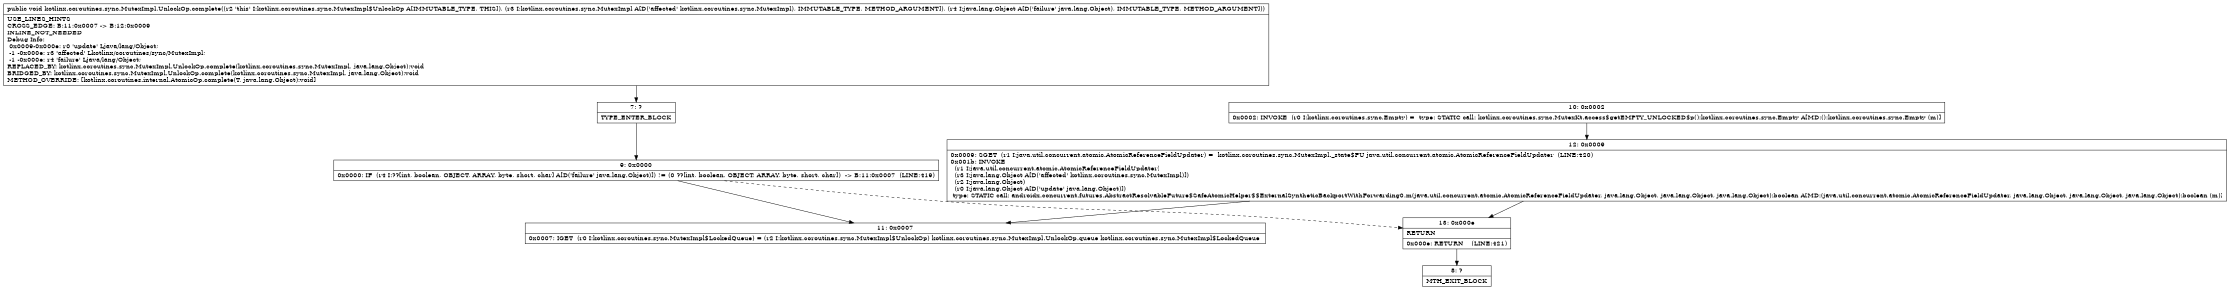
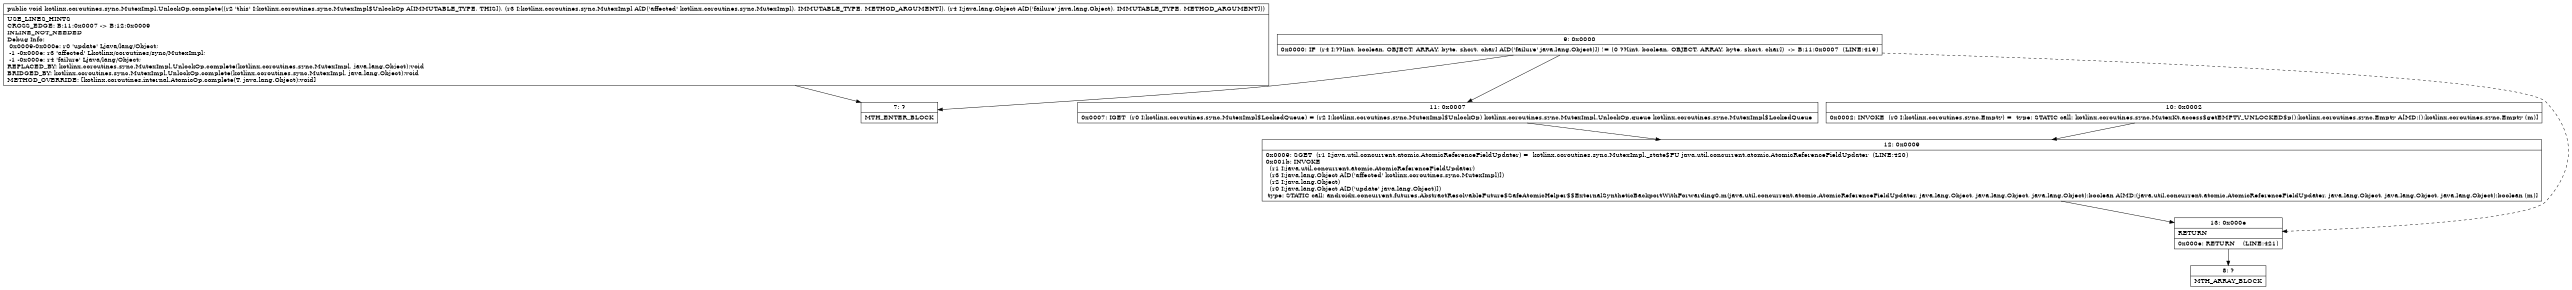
node "7: ?": text "TYPE_ENTER_BLOCK" -> "MTH_ENTER_BLOCK"
edge "7: ?" -> "9: 0x0000": reversed
edge "12: 0x0009" -> "11: 0x0007": reversed
node "8: ?": text "MTH_EXIT_BLOCK" -> "MTH_ARRAY_BLOCK"
